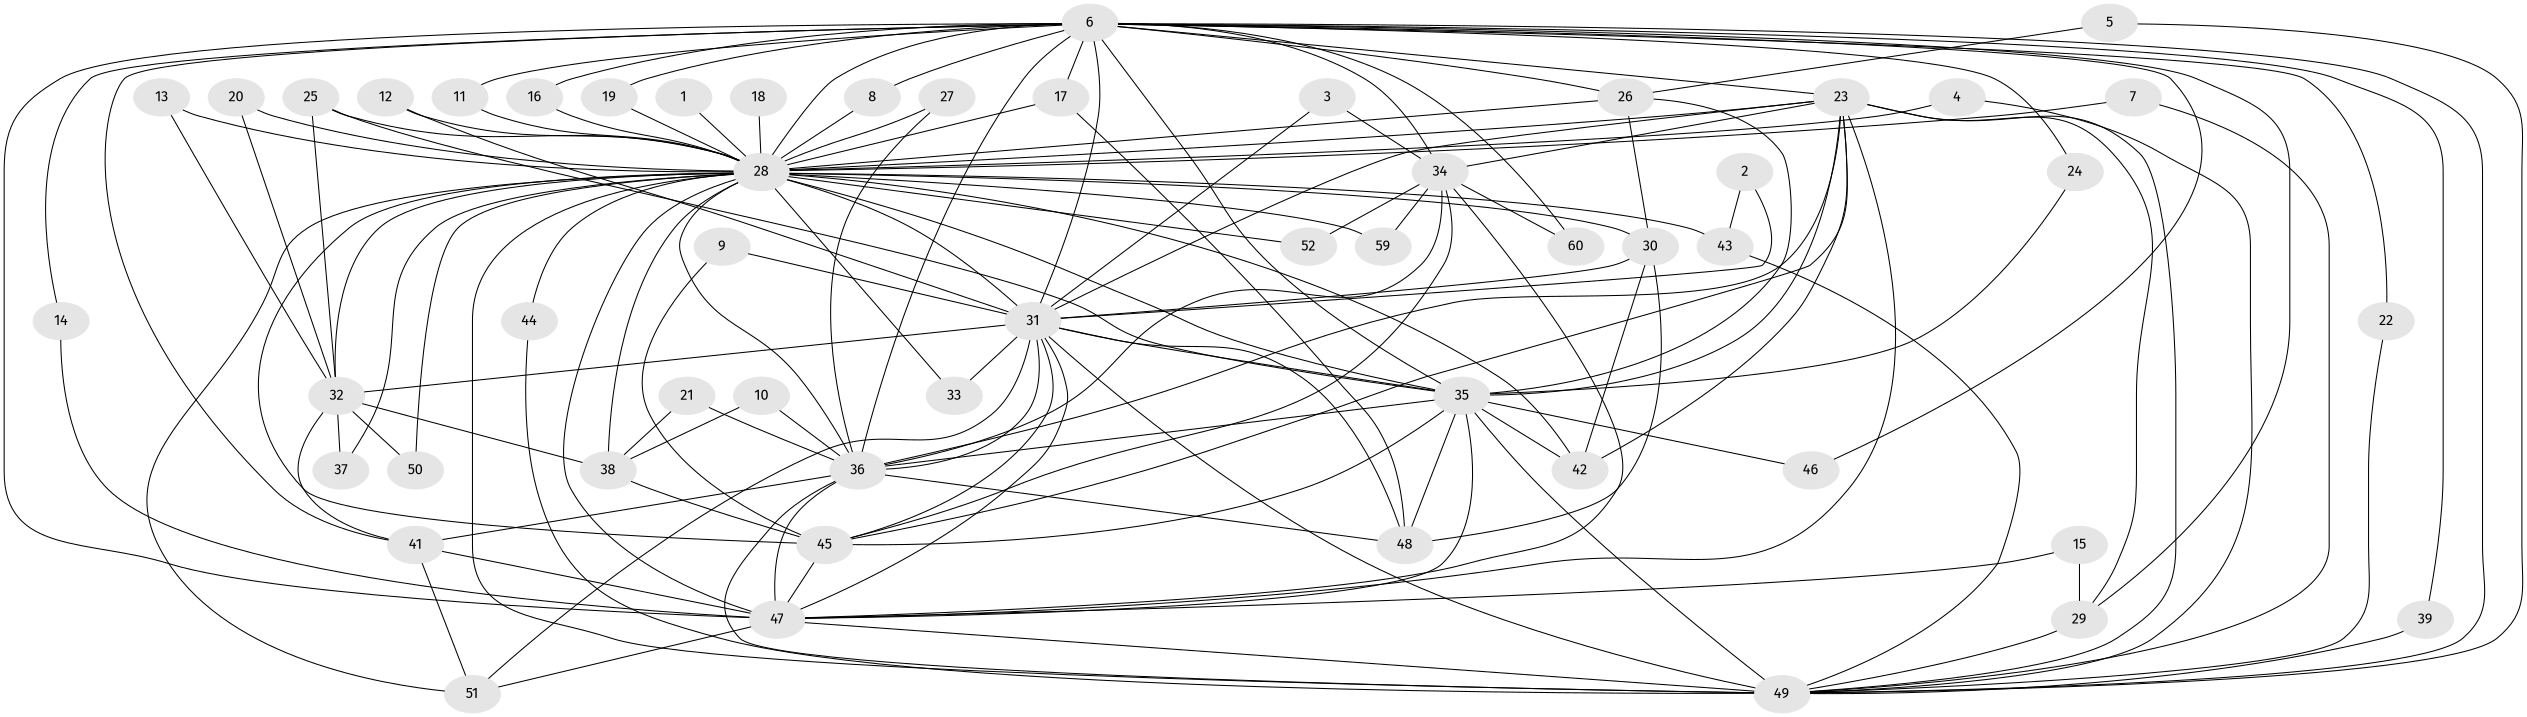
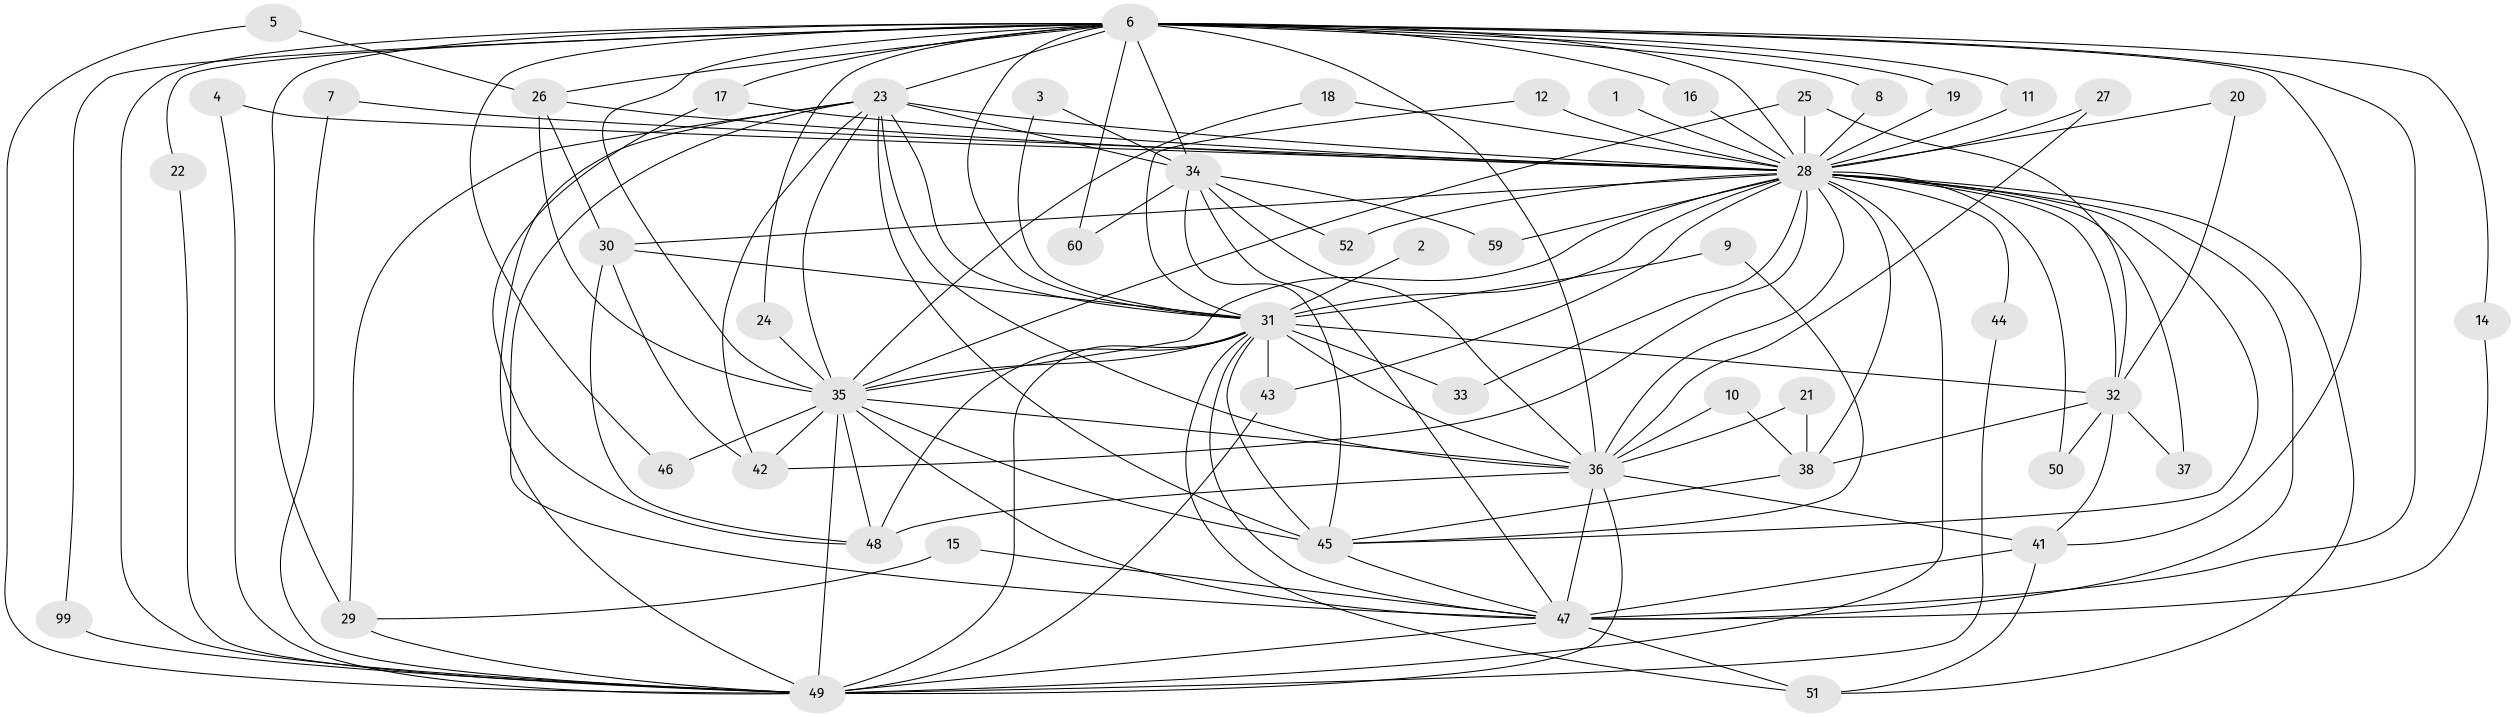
node "13": removed
edge "18" -- "35": added
edge "2" -- "43": now "31" -- "43"
node "39": label "39" -> "99"
